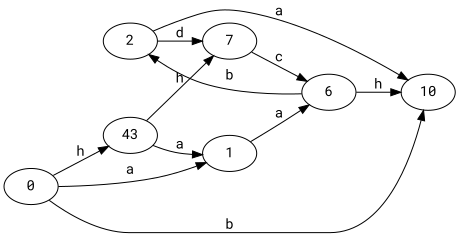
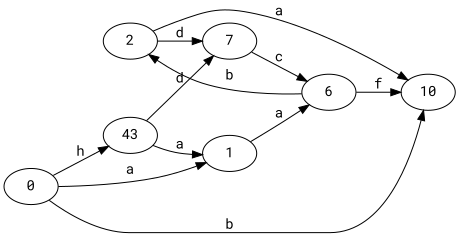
edge "43" -> "7": label "h" -> "d"
edge "6" -> "10": label "h" -> "f"
